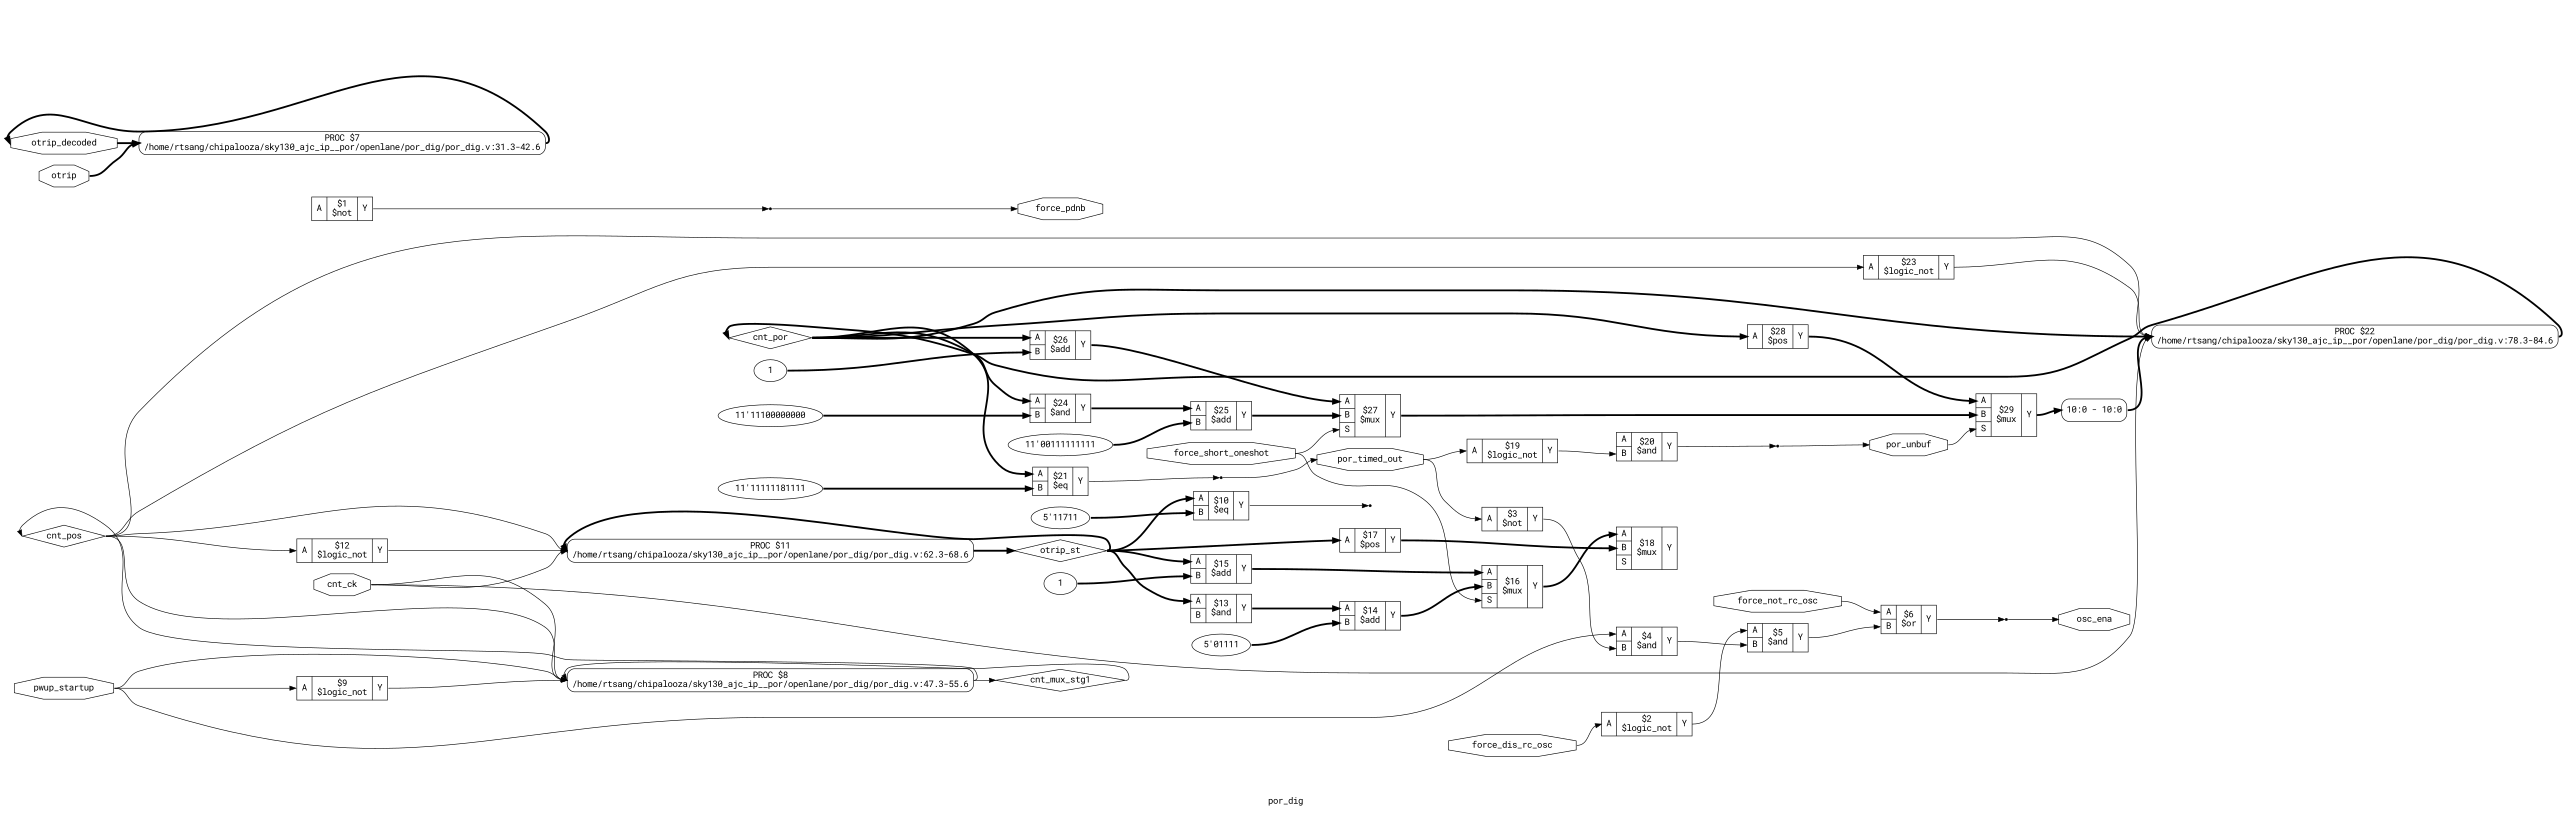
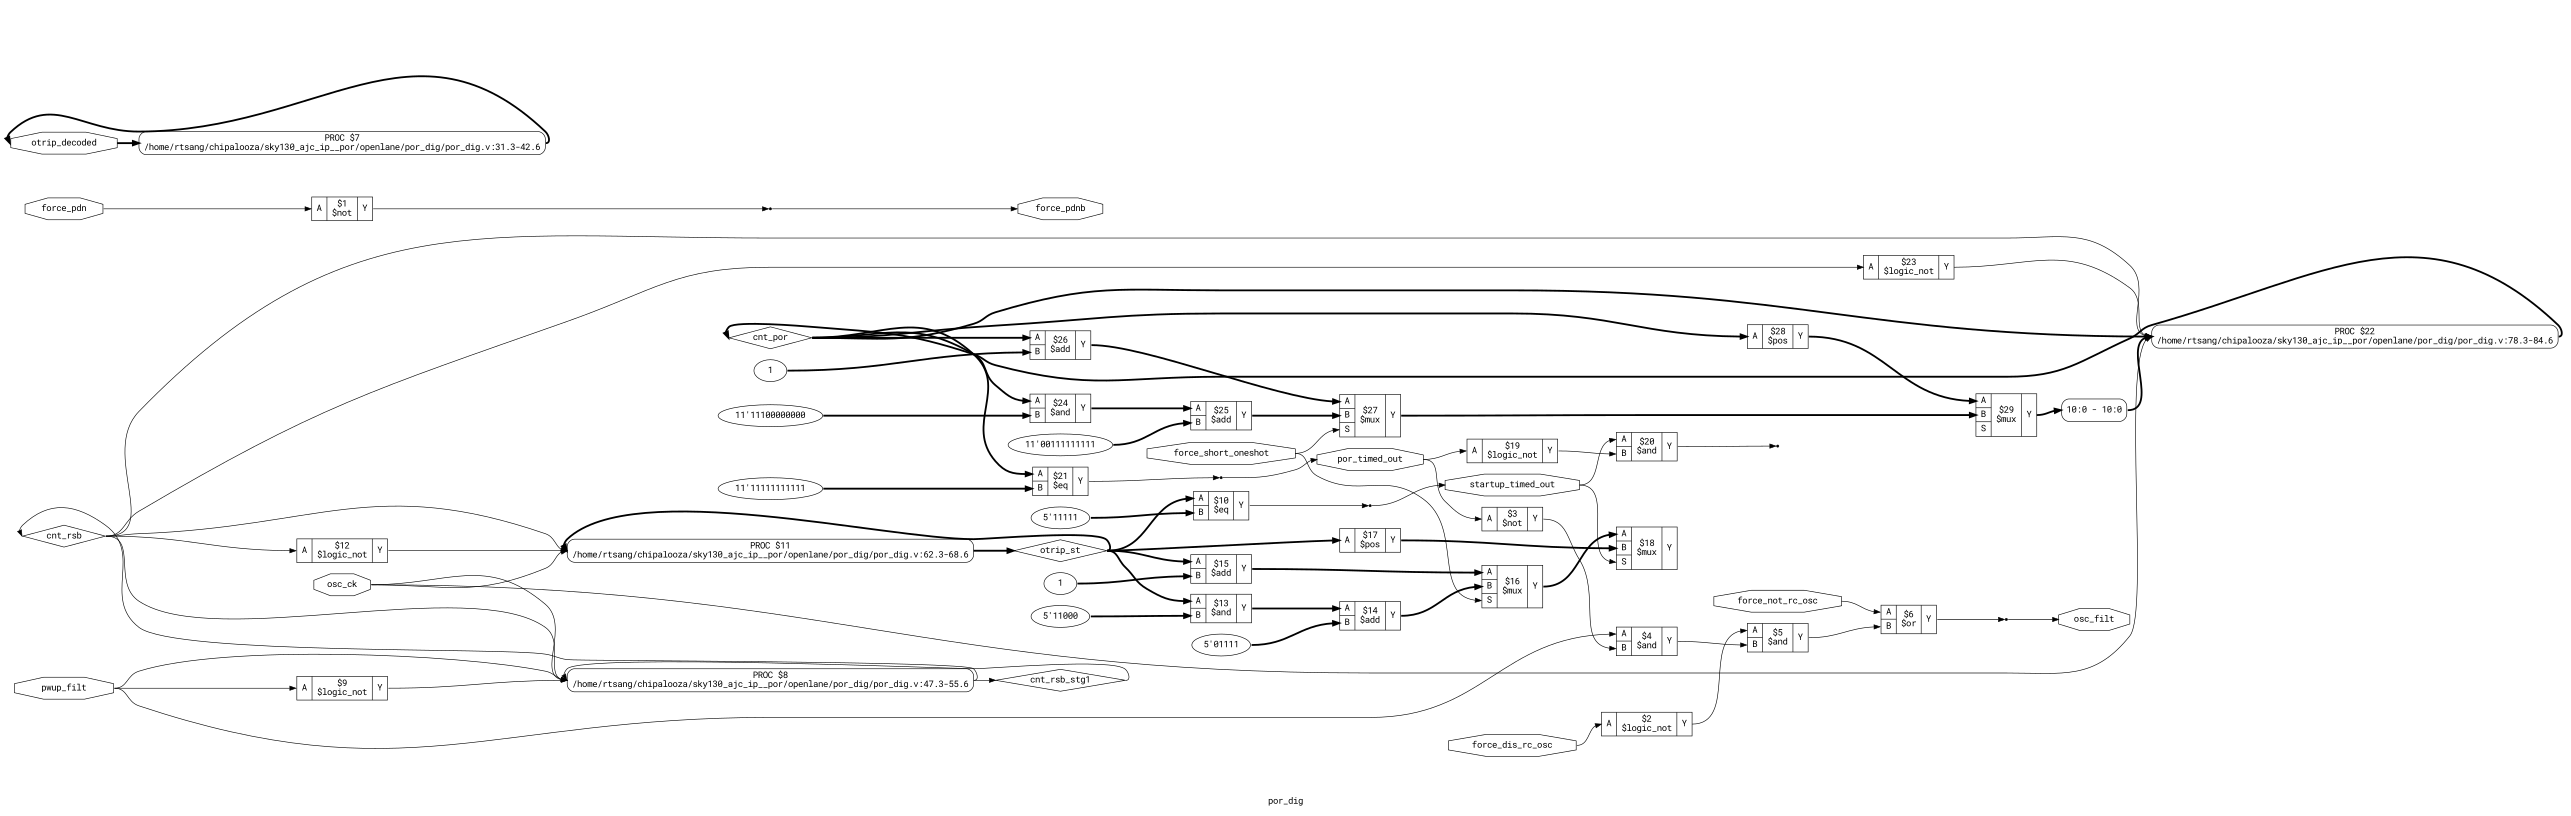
node "otrip": removed
node "force_pdn": added
node "por_unbuf": removed
node "startup_timed_out": added
node "11'11111181111": label "11'11111181111" -> "11'11111111111"
node "5'11711": label "5'11711" -> "5'11111"
node "cnt_pos": label "cnt_pos" -> "cnt_rsb"
node "cnt_ck": label "cnt_ck" -> "osc_ck"
node "5'11000": added
node "osc_ena": label "osc_ena" -> "osc_filt"
node "cnt_mux_stg1": label "cnt_mux_stg1" -> "cnt_rsb_stg1"
node "pwup_startup": label "pwup_startup" -> "pwup_filt"
